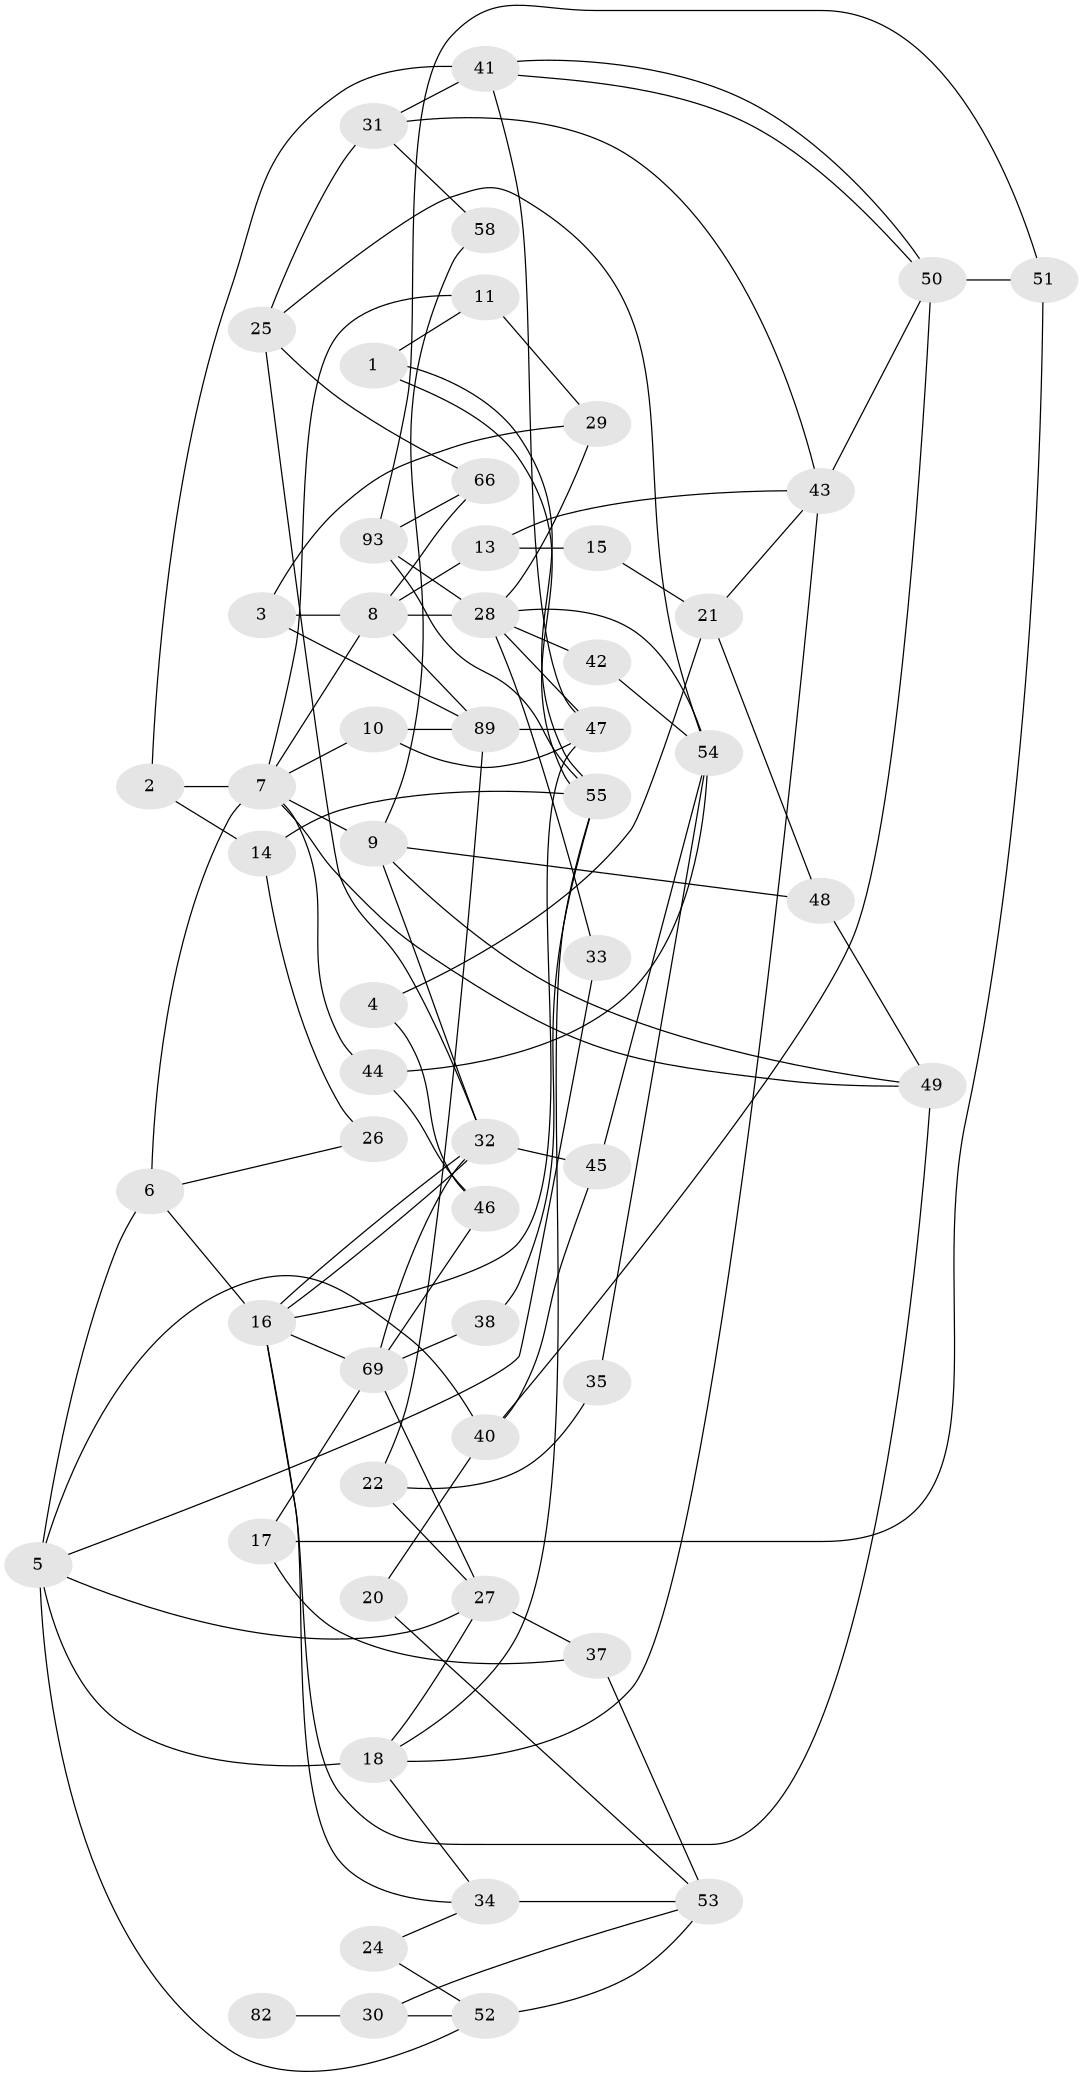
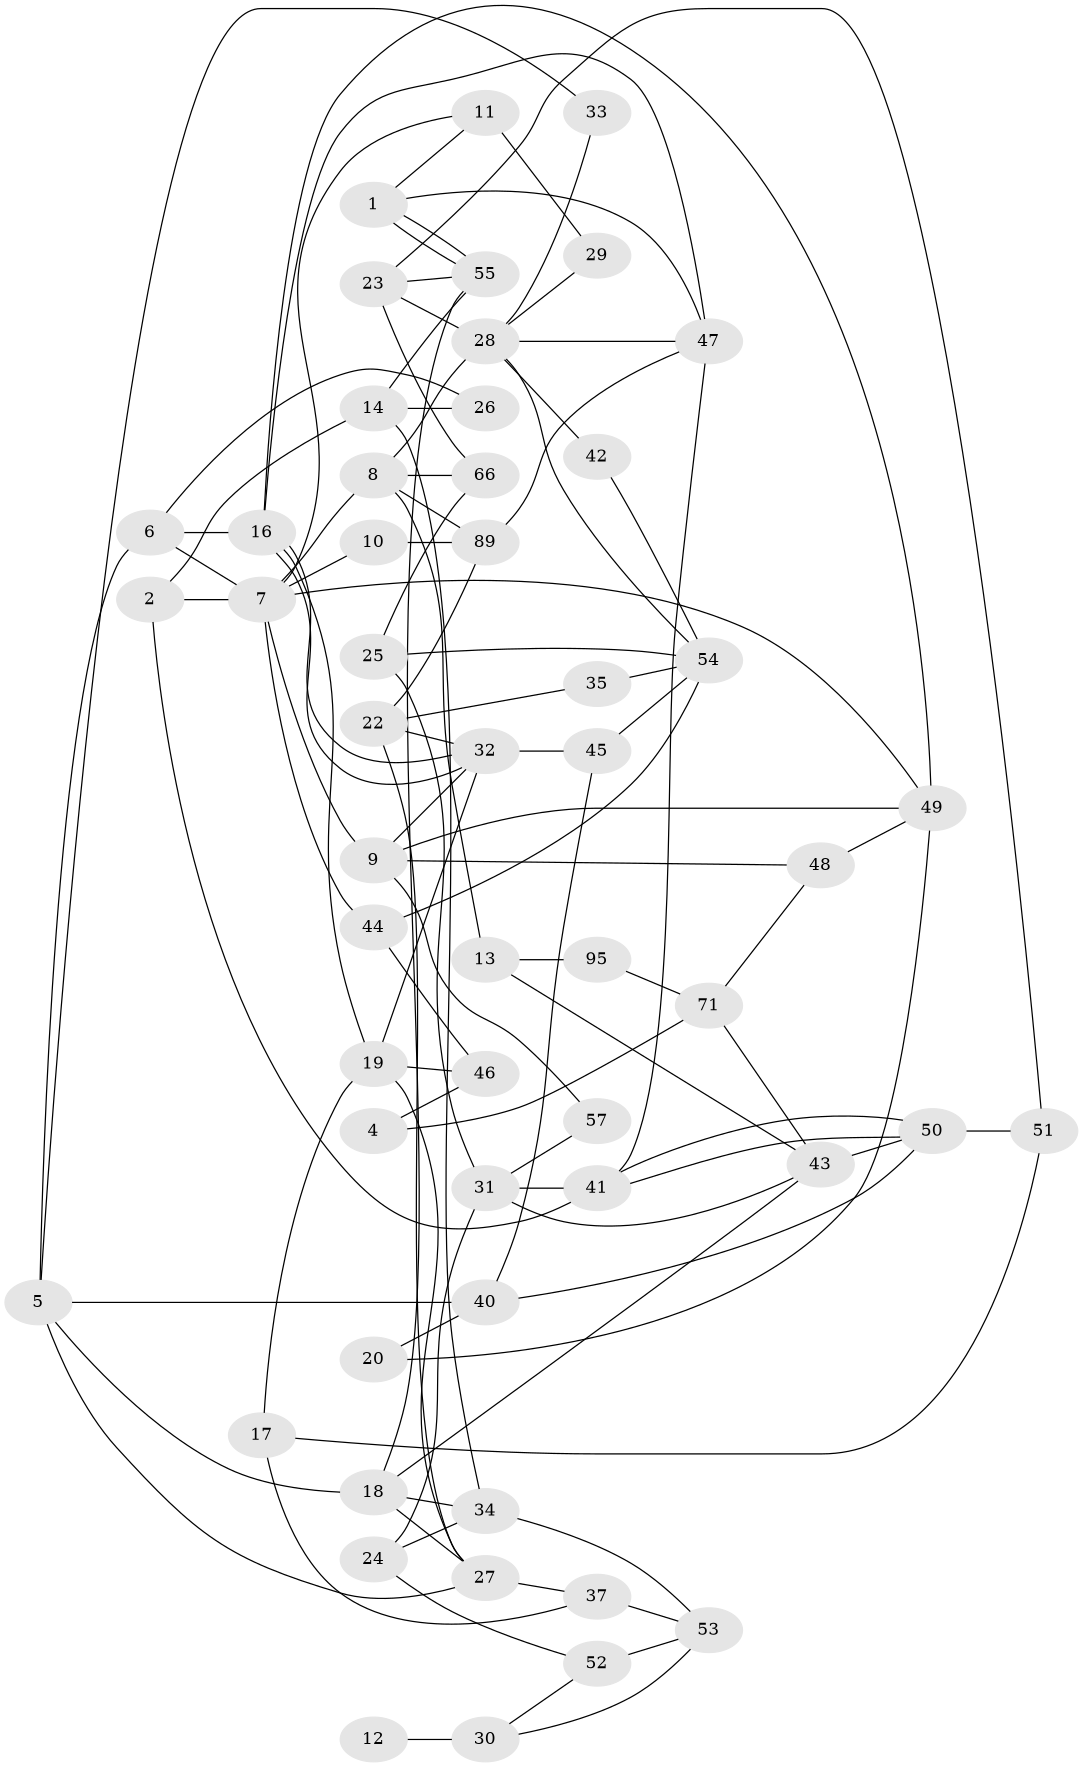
node "58": label "58" -> "57"
node "93": label "93" -> "23"
node "15": label "15" -> "95"
node "3": removed
node "21": label "21" -> "71"
edge "25" -- "32": now "22" -- "32"
edge "10" -- "47": now "1" -- "47"
node "38": removed
node "69": label "69" -> "19"
edge "31" -- "24": added
edge "16" -- "34": now "14" -- "34"
edge "20" -- "53": now "20" -- "49"
edge "5" -- "52": removed
node "82": label "82" -> "12"
